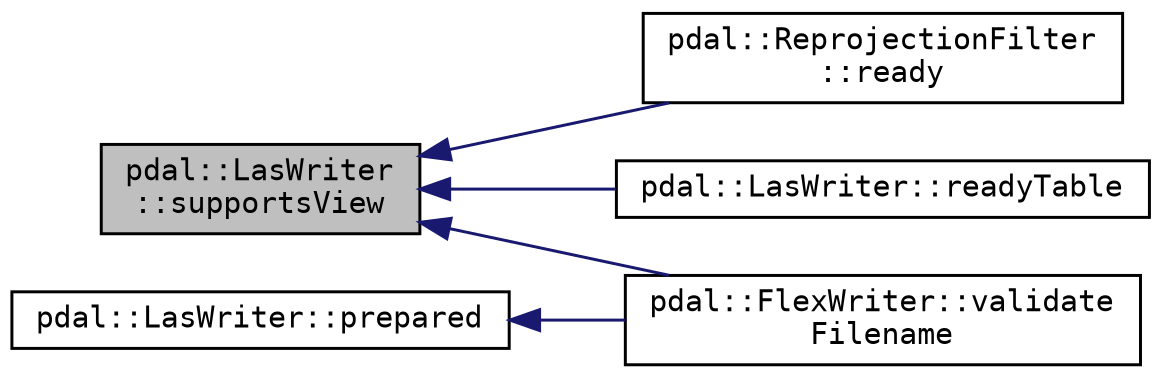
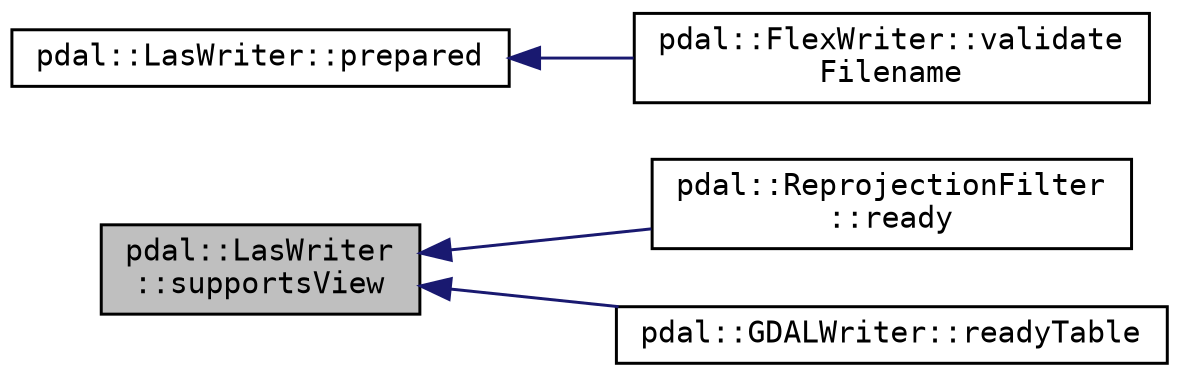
node "pdal::LasWriter::readyTable": label "pdal::LasWriter::readyTable" -> "pdal::GDALWriter::readyTable"
edge "pdal::FlexWriter::validate Filename" -> "pdal::LasWriter ::supportsView": removed
